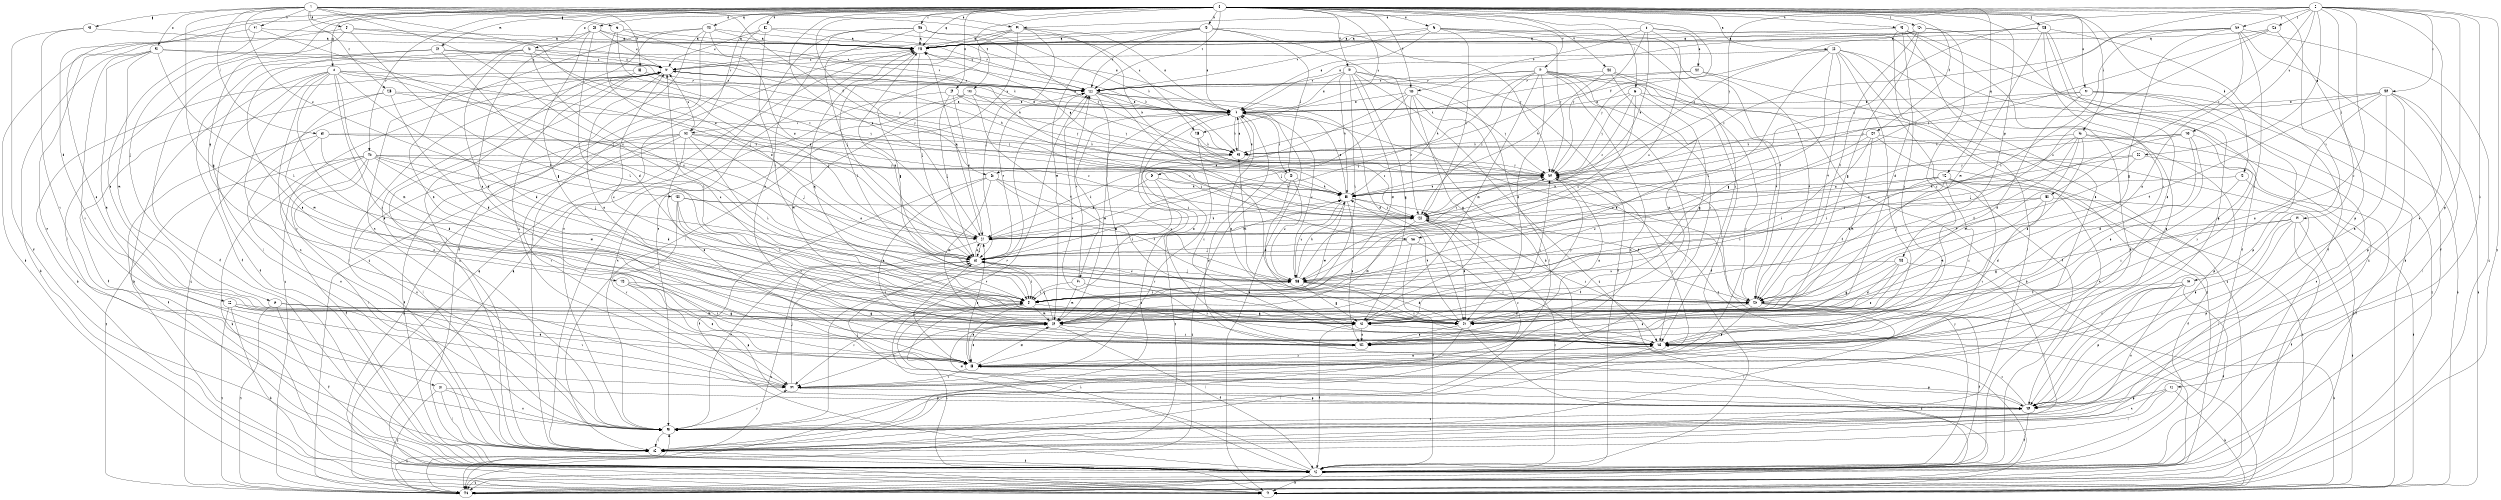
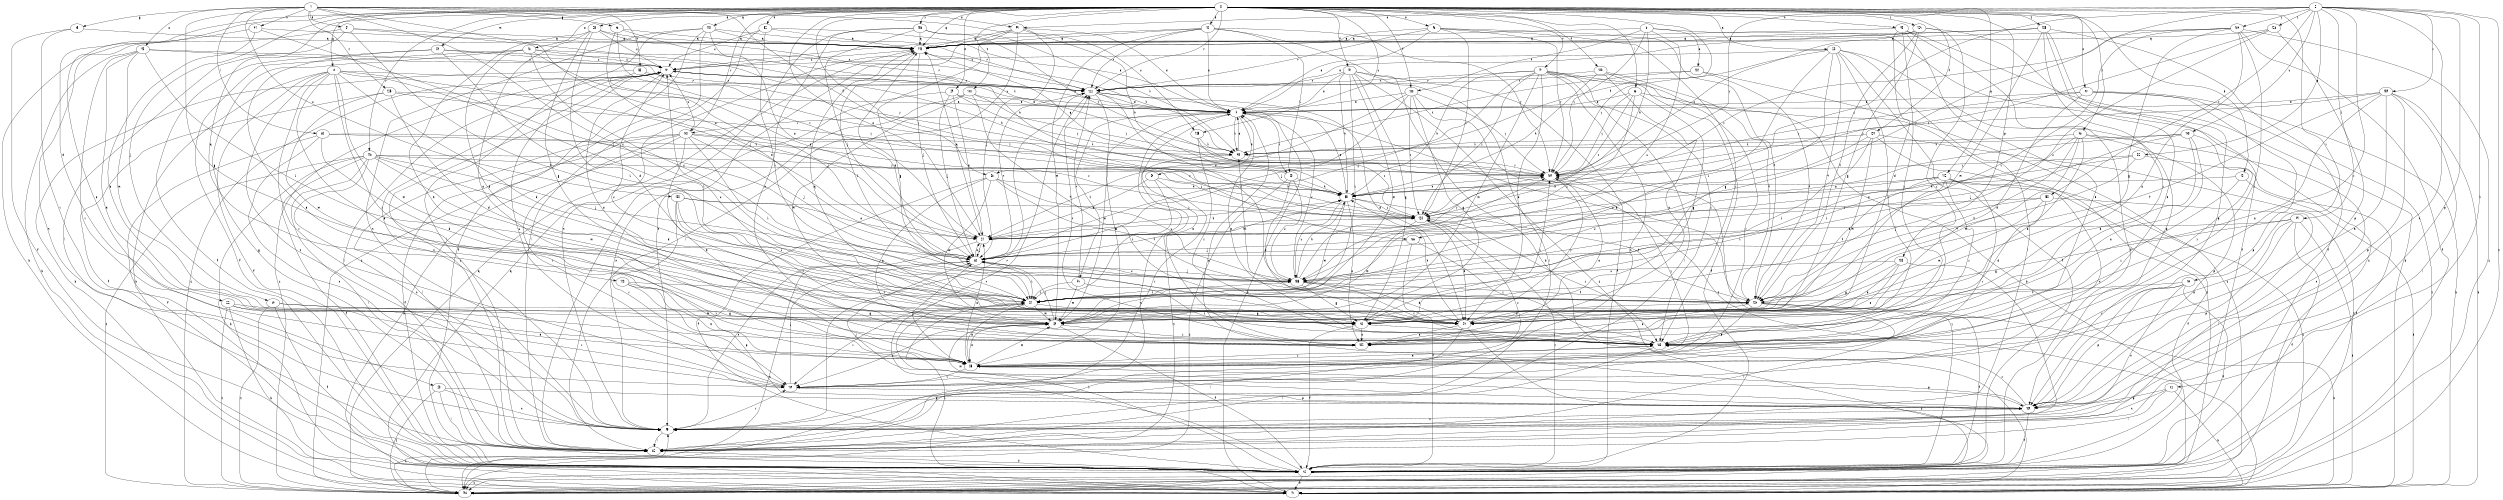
edge "16" -> "62": label "i" -> "g"
